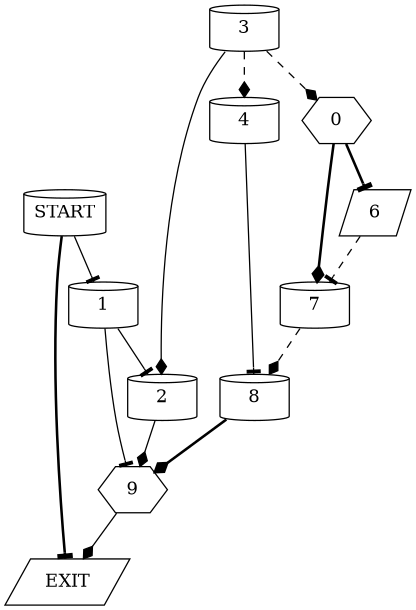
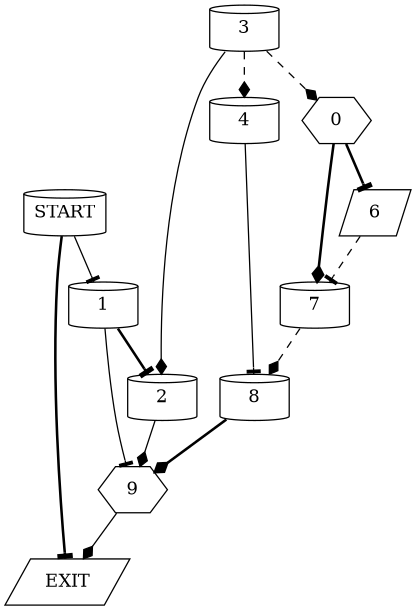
edge "1" -> "2": style solid -> bold
